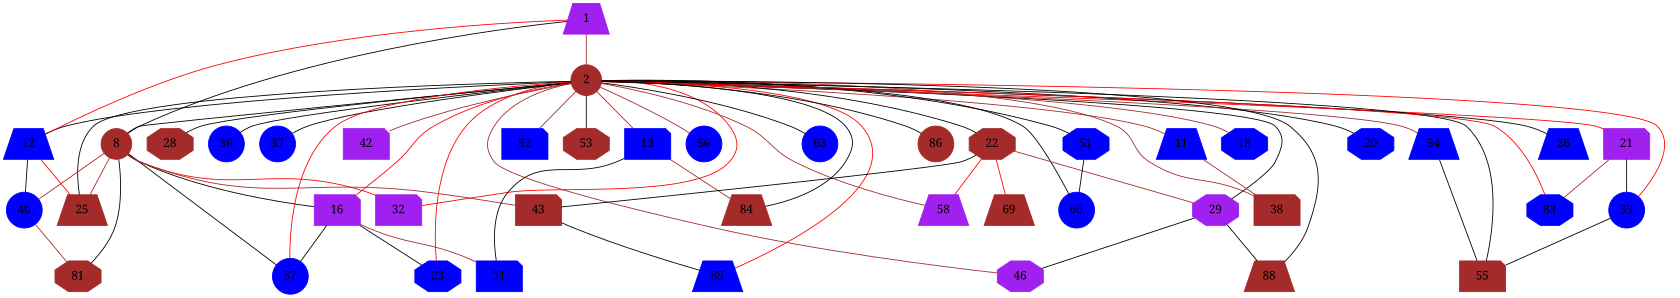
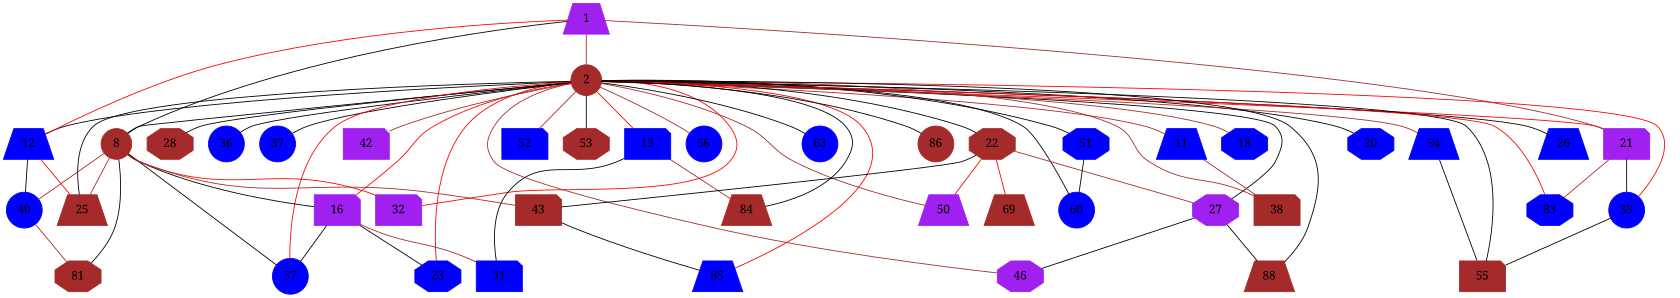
edge "1" -- "21": added
node "58": label "58" -> "50"
node "29": label "29" -> "27"
